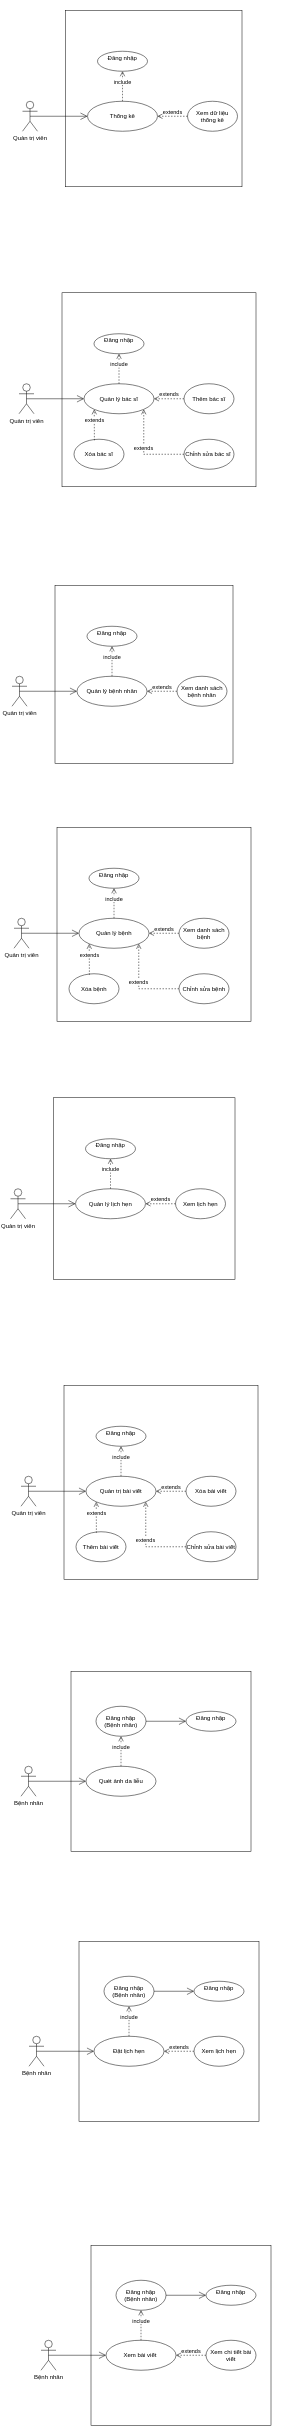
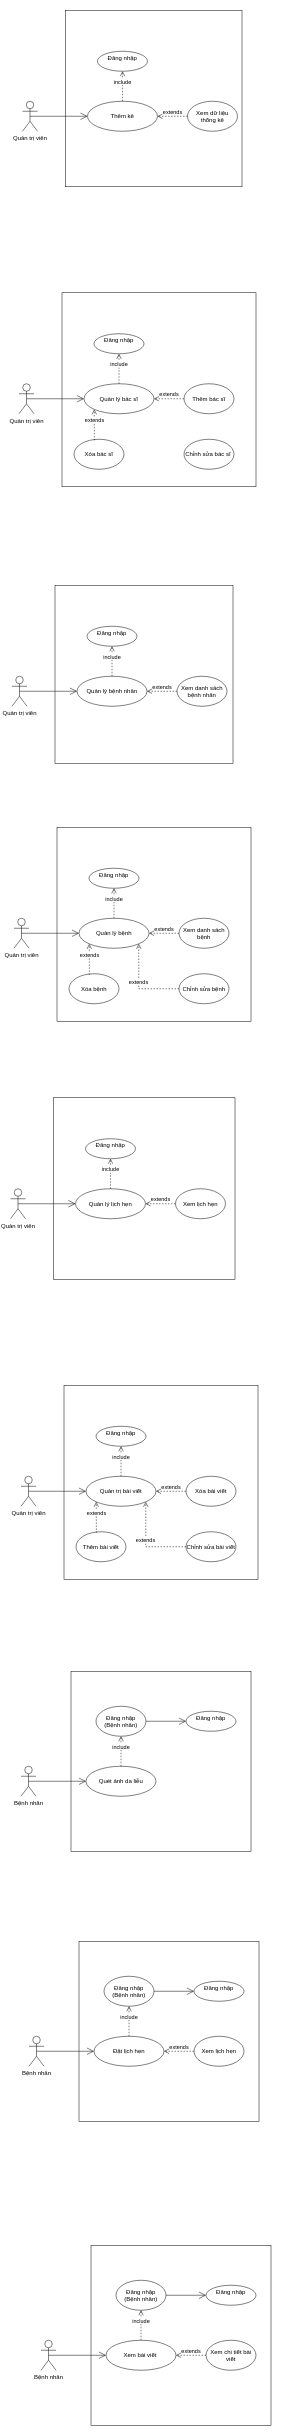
node "Thống kê": label "Thống kê" -> "Thêm kê"
edge "Chỉnh sửa bác sĩ" -> "Quản lý bác sĩ": removed, label "extends"
